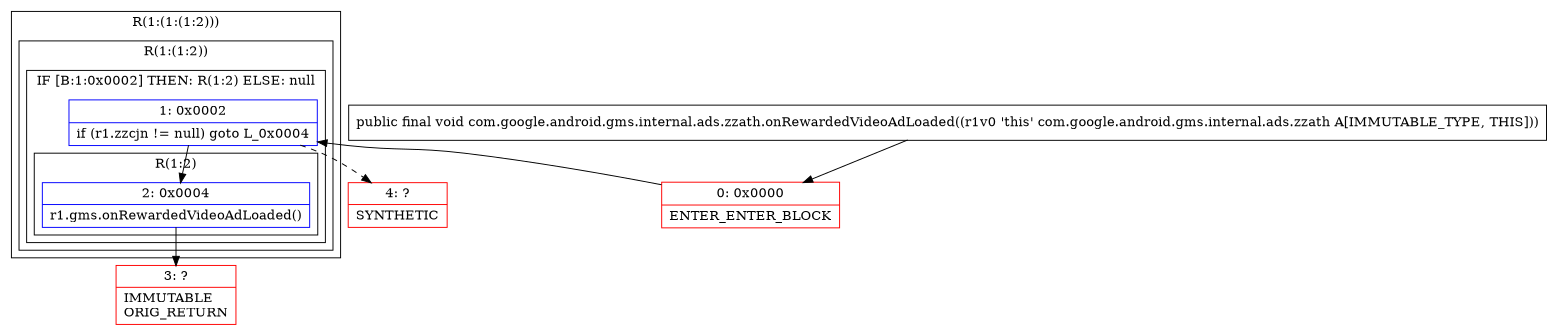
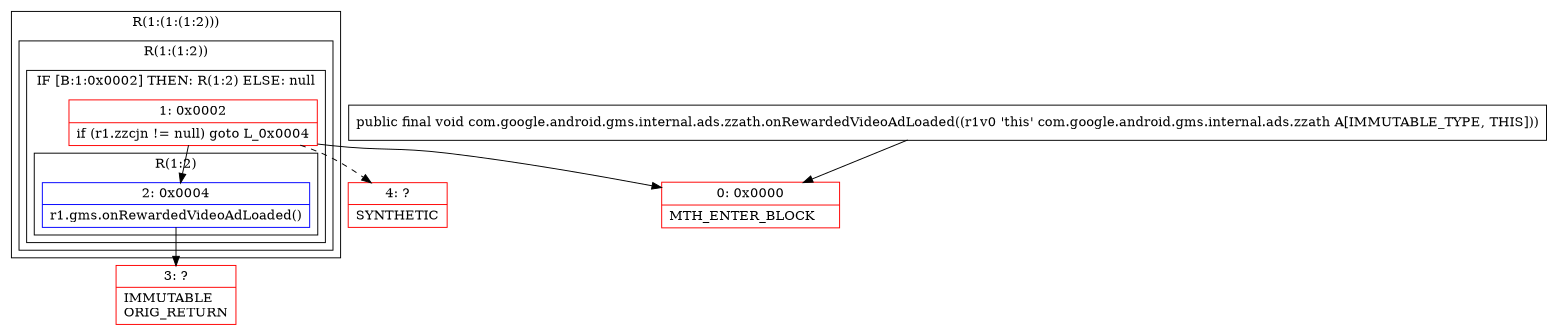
node "1: 0x0002": color blue -> red
edge "0: 0x0000" -> "1: 0x0002": reversed
node "0: 0x0000": text "ENTER_ENTER_BLOCK" -> "MTH_ENTER_BLOCK"
